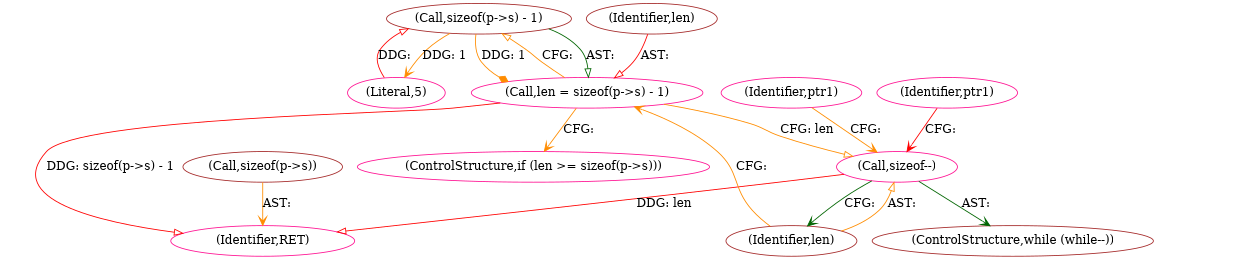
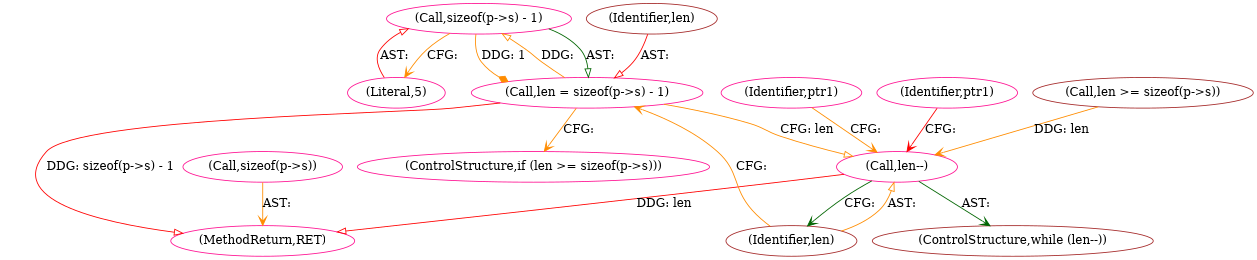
node "(Call,sizeof(p->s) - 1)": color brown -> deeppink
edge "(Literal,5)" -> "(Call,sizeof(p->s) - 1)": label "DDG: " -> "AST: "
edge "(Call,sizeof(p->s) - 1)" -> "(Literal,5)": label "DDG: 1" -> "CFG: "
edge "(Call,len = sizeof(p->s) - 1)" -> "(Call,sizeof(p->s) - 1)": label "CFG: " -> "DDG: "
node "(Call,len >= sizeof(p->s))": added
node "(Call,sizeof(p->s))": color brown -> deeppink
node "(Call,sizeof--)": label "(Call,sizeof--)" -> "(Call,len--)"
node "(Identifier,RET)": label "(Identifier,RET)" -> "(MethodReturn,RET)"
node "(ControlStructure,while (while--))": label "(ControlStructure,while (while--))" -> "(ControlStructure,while (len--))"
